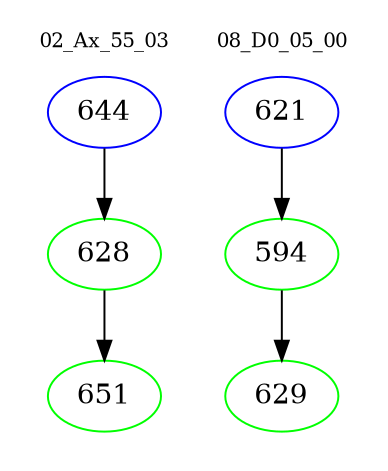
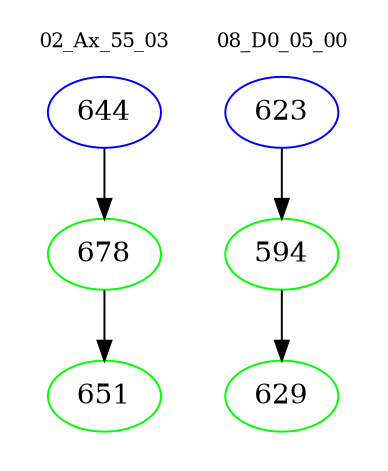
node "621": label "621" -> "623"
node "628": label "628" -> "678"
